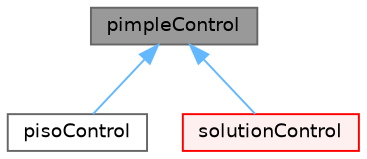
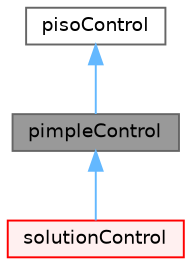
edge "pisoControl" -> "pimpleControl": reversed
